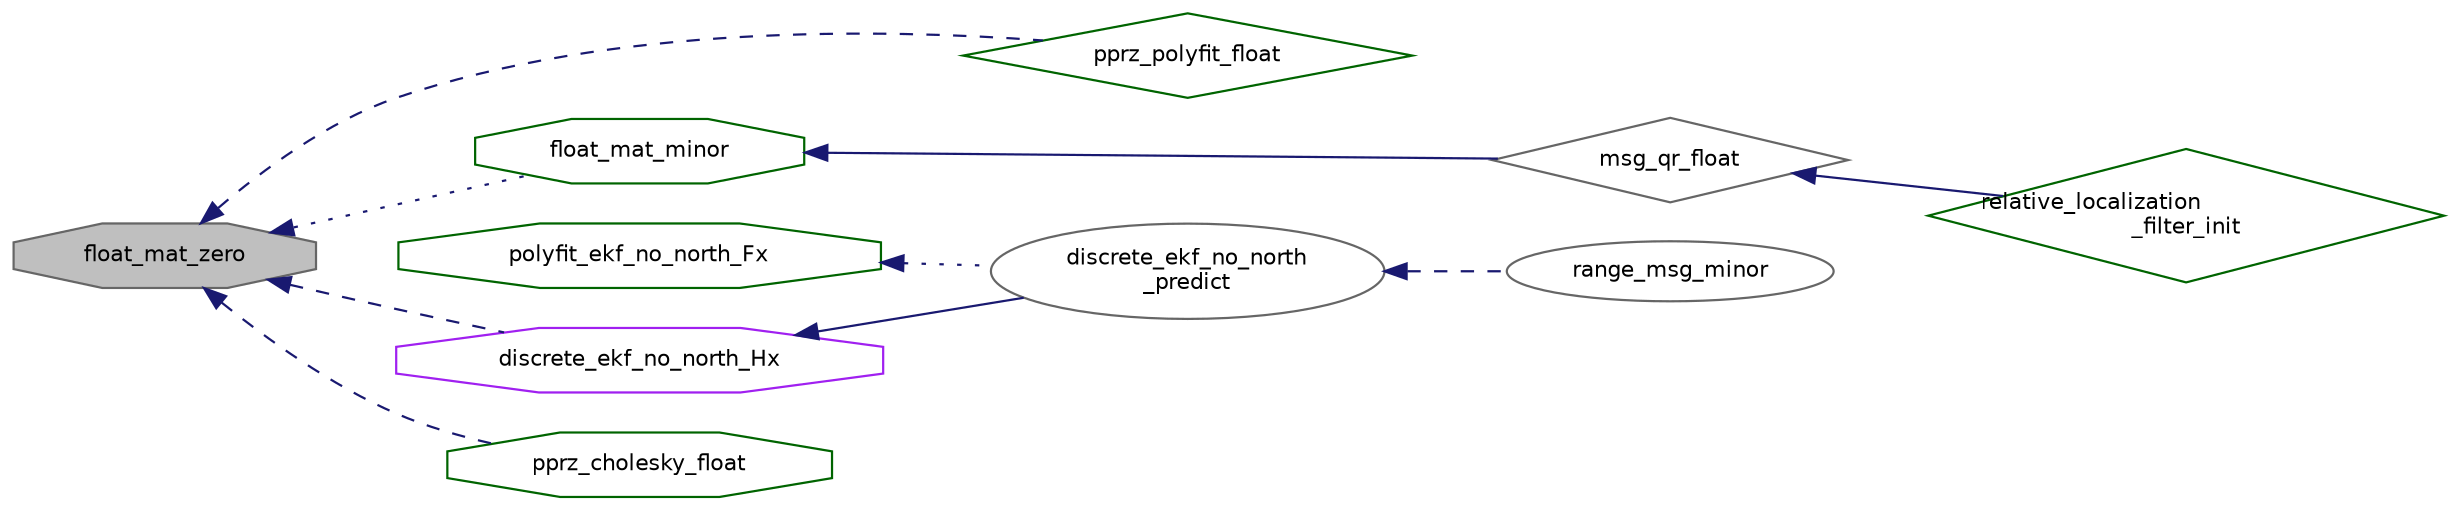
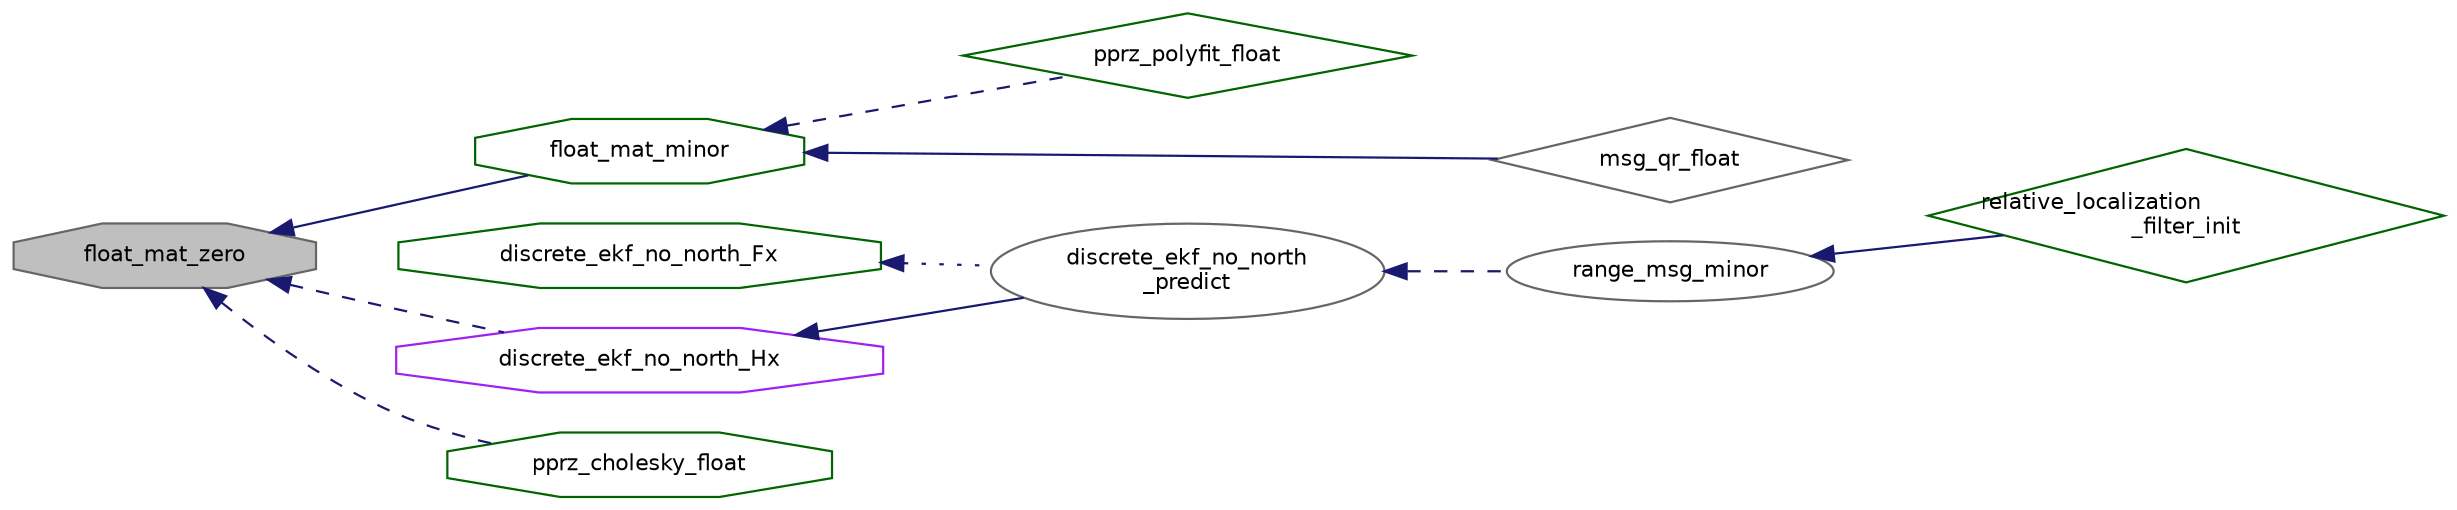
edge "pprz_polyfit_float" -> "float_mat_zero": now "pprz_polyfit_float" -> "float_mat_minor"
edge "relative_localization _filter_init" -> "msg_qr_float": now "relative_localization _filter_init" -> "range_msg_minor"
edge "float_mat_minor" -> "float_mat_zero": style dotted -> solid
node "polyfit_ekf_no_north_Fx": label "polyfit_ekf_no_north_Fx" -> "discrete_ekf_no_north_Fx"
